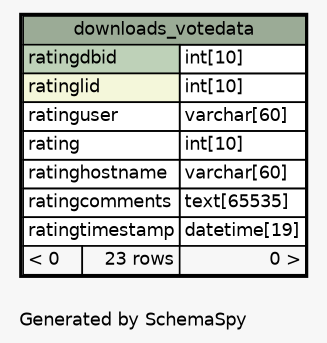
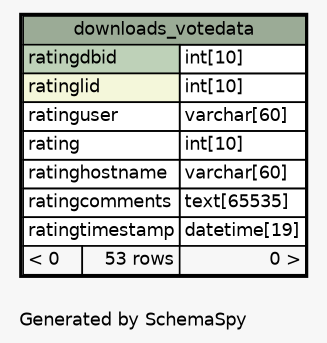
node "downloads_votedata": text "23 rows" -> "53 rows"
